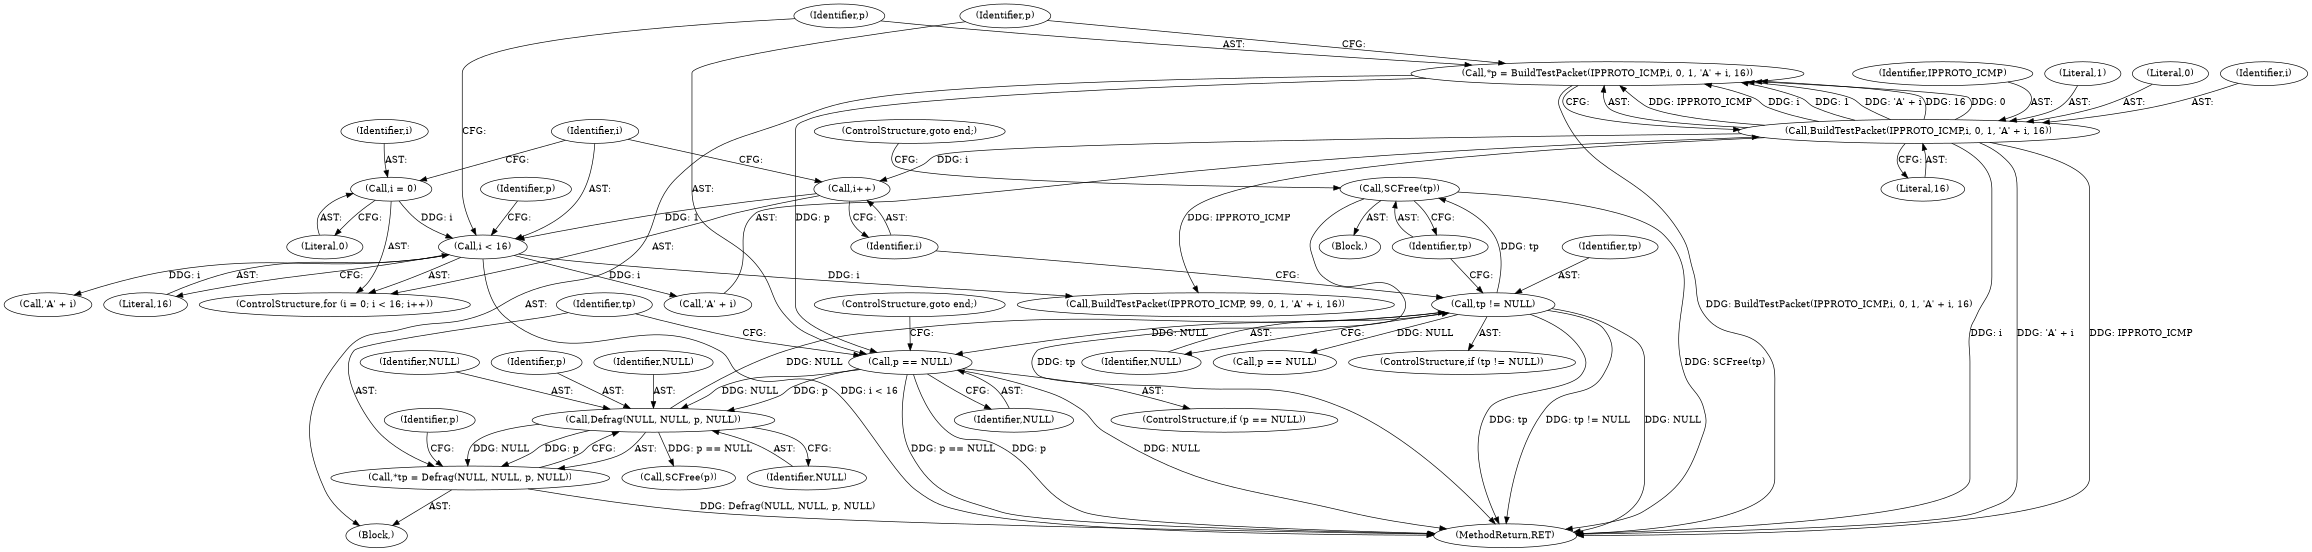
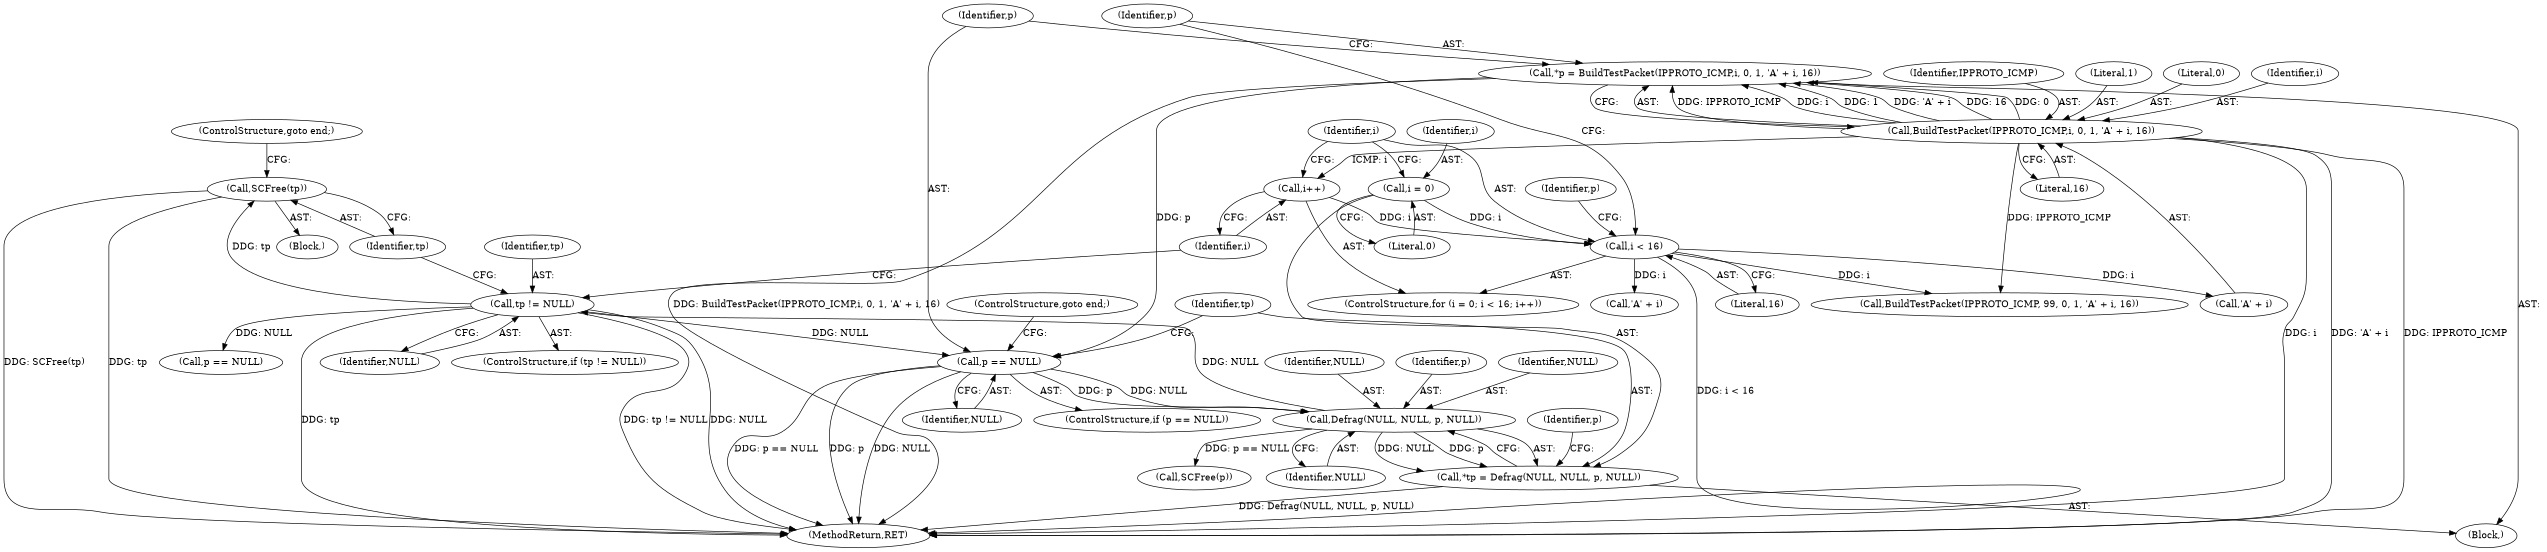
edge "(Call,BuildTestPacket(IPPROTO_ICMP,i, 0, 1, 'A' + i, 16))" -> "(Call,i++)": label "DDG: i" -> "ICMP: i"
edge "(Call,i++)" -> "(Call,i < 16)": label "DDG: 1" -> "DDG: i"
edge "(Call,i = 0)" -> "(ControlStructure,for (i = 0; i < 16; i++))": now "(Call,i = 0)" -> "(Call,*tp = Defrag(NULL, NULL, p, NULL))"
